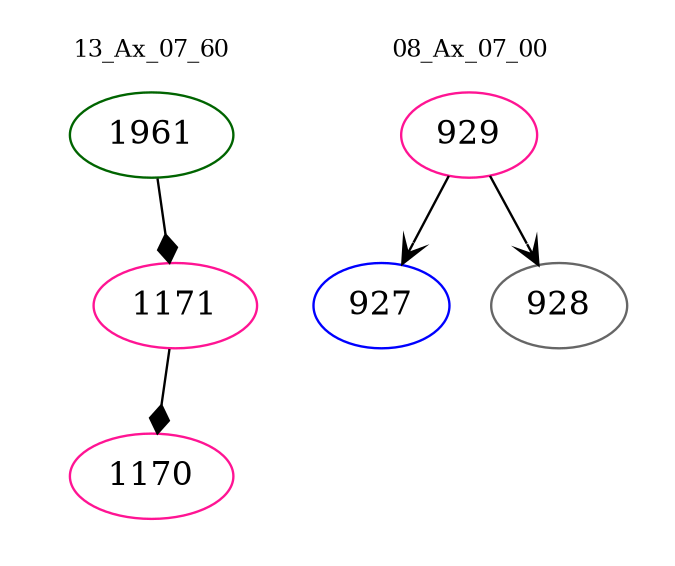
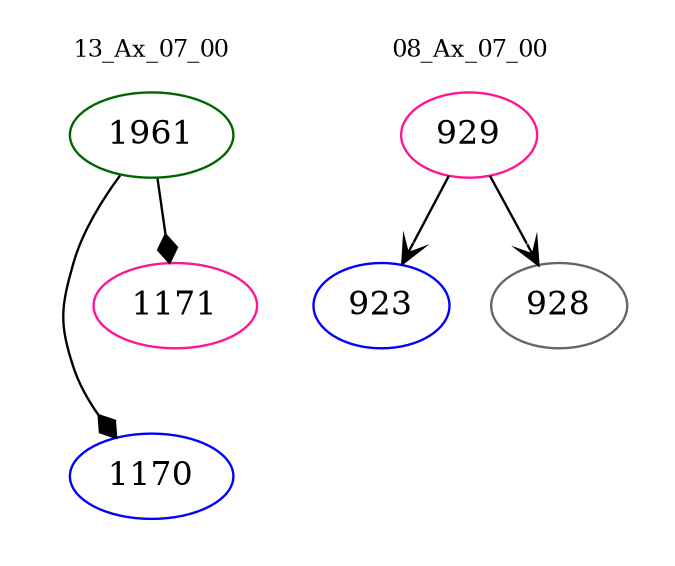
cluster "13_Ax_07_60": label "13_Ax_07_60" -> "13_Ax_07_00"
node "927": label "927" -> "923"
edge "1171" -> "1170": now "1961" -> "1170"
node "1170": color deeppink -> blue
